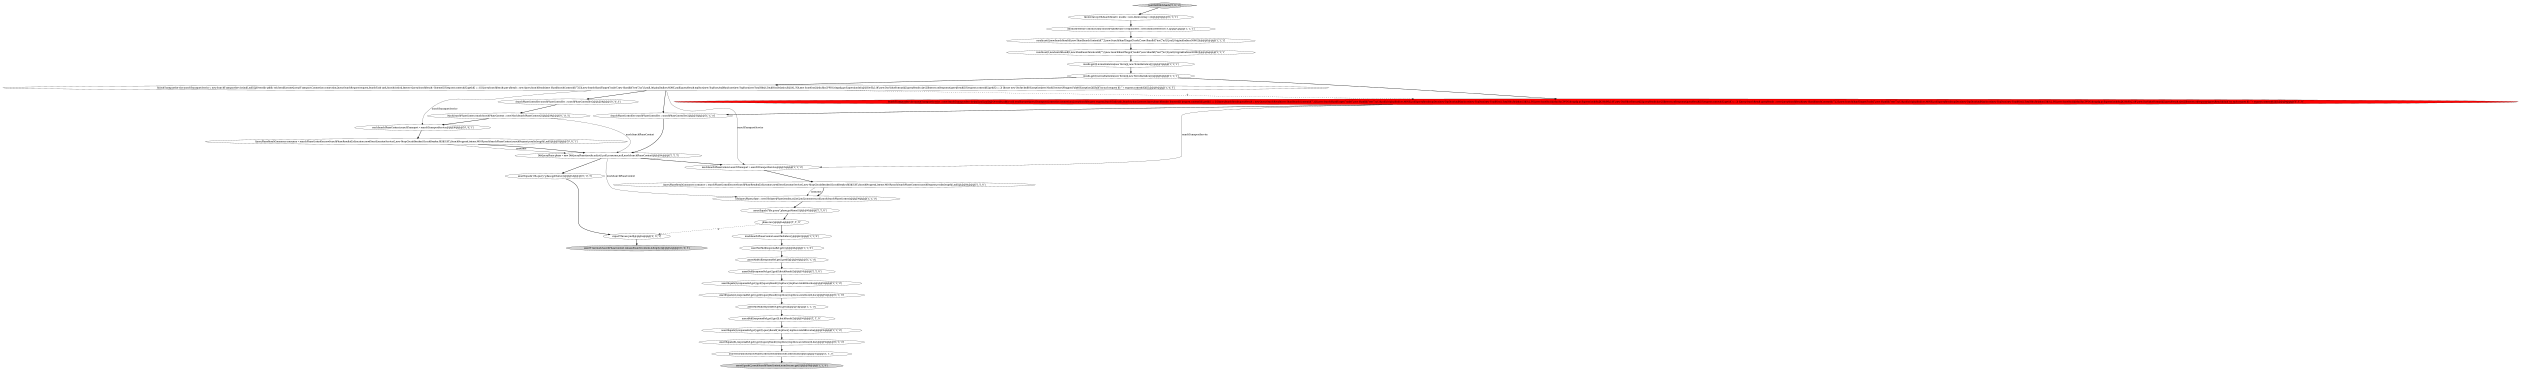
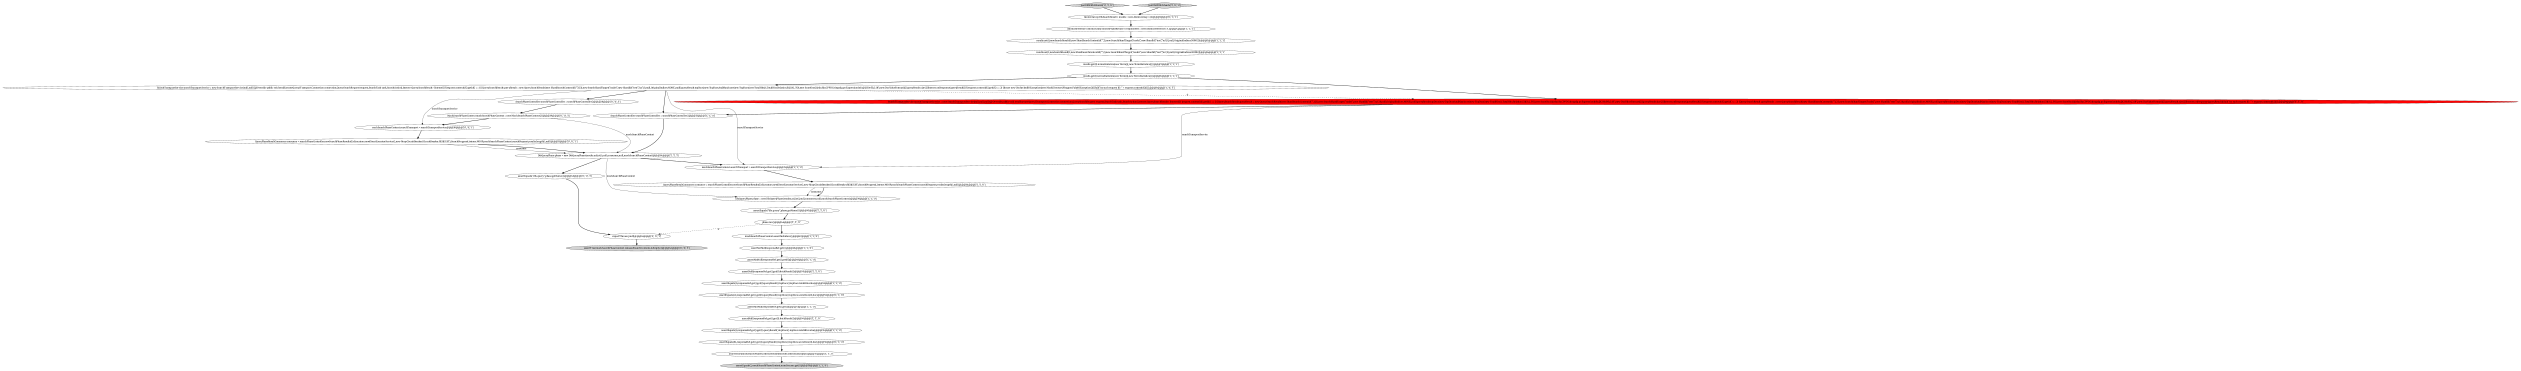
node "testDfsWith2Shards['0', '1', '0']": added
